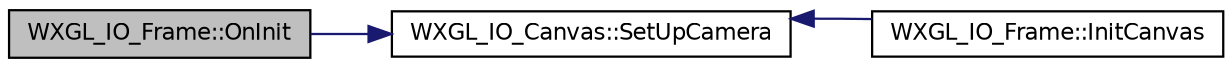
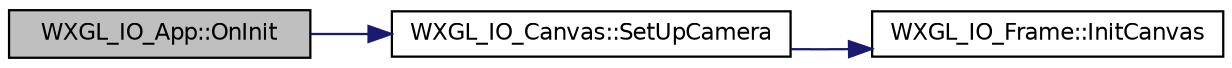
edge "WXGL_IO_Frame::InitCanvas" -> "WXGL_IO_Canvas::SetUpCamera": reversed
node "WXGL_IO_Frame::OnInit": label "WXGL_IO_Frame::OnInit" -> "WXGL_IO_App::OnInit"
